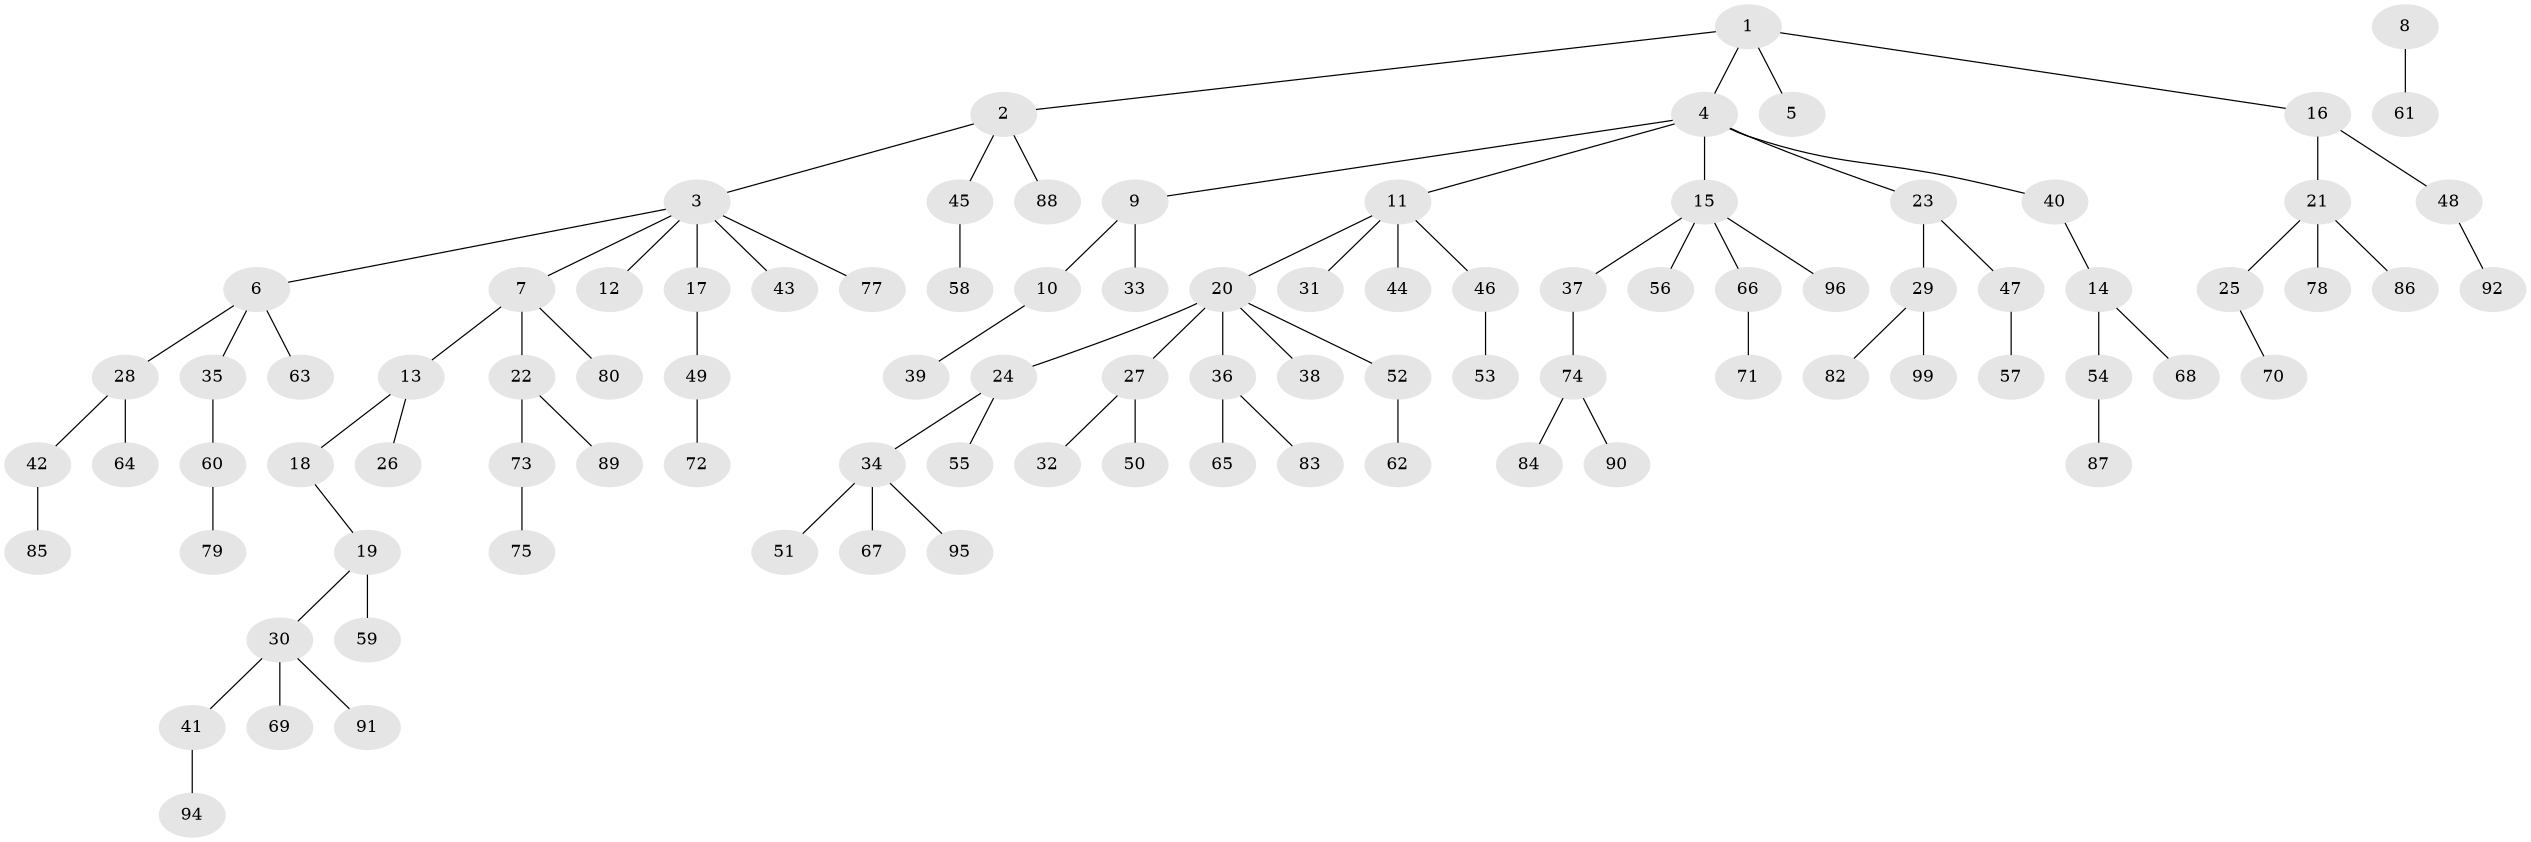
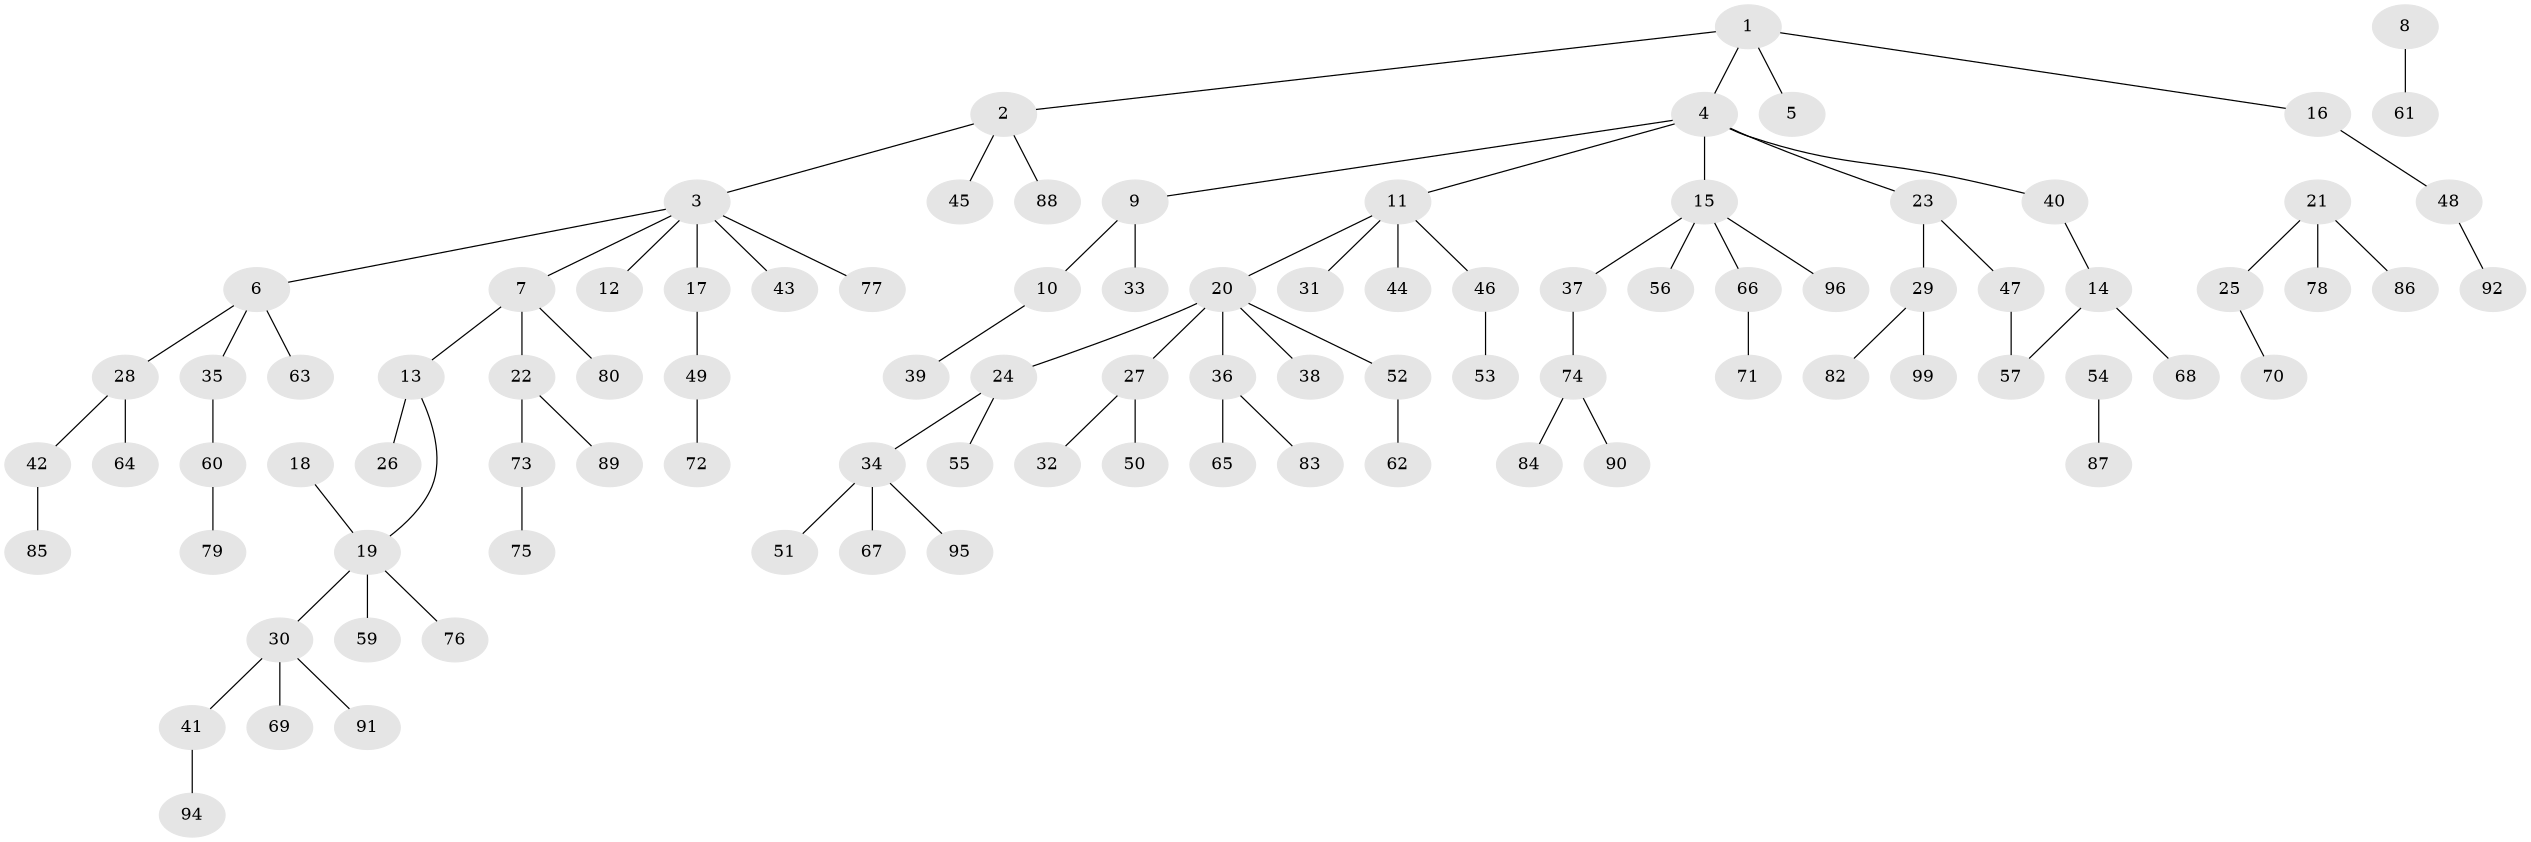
edge "16" -- "21": removed
node "58": removed
edge "14" -- "54": now "14" -- "57"
edge "13" -- "18": now "13" -- "19"
node "76": added
